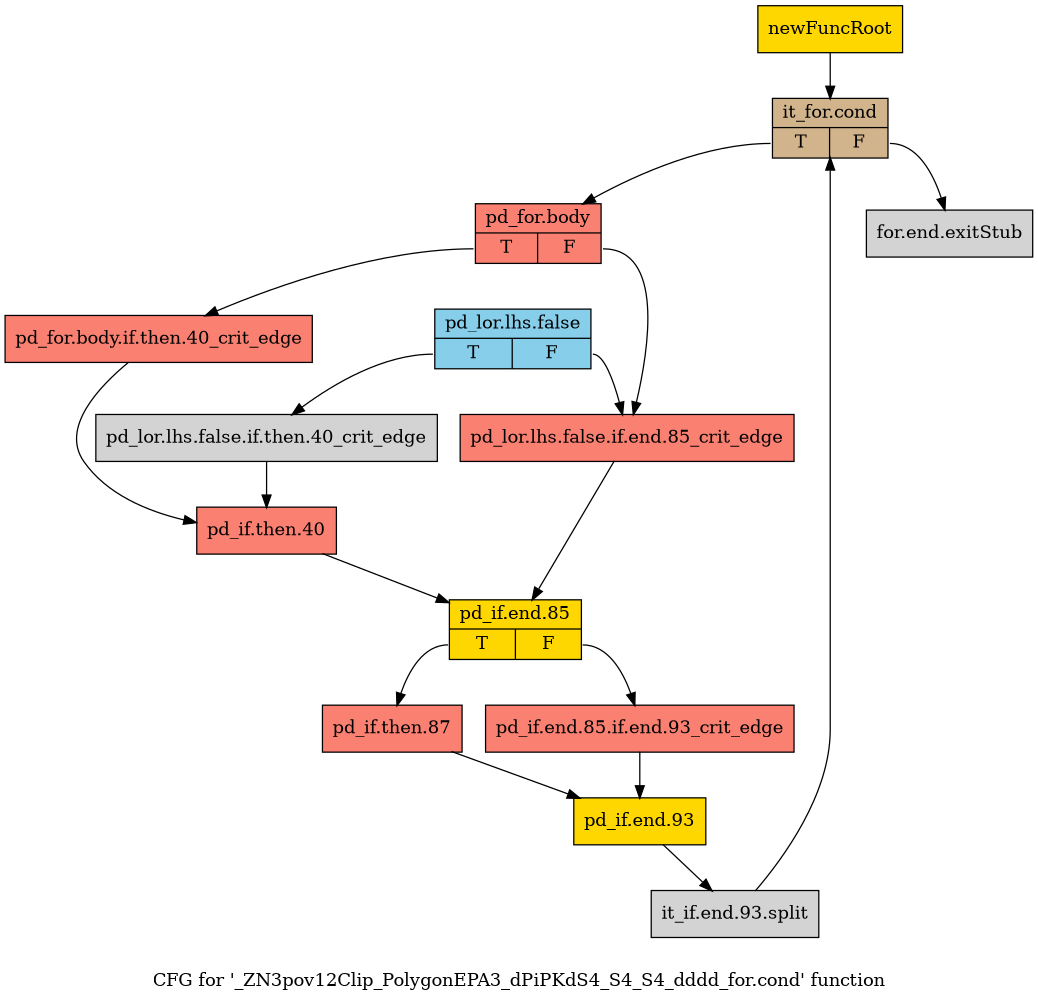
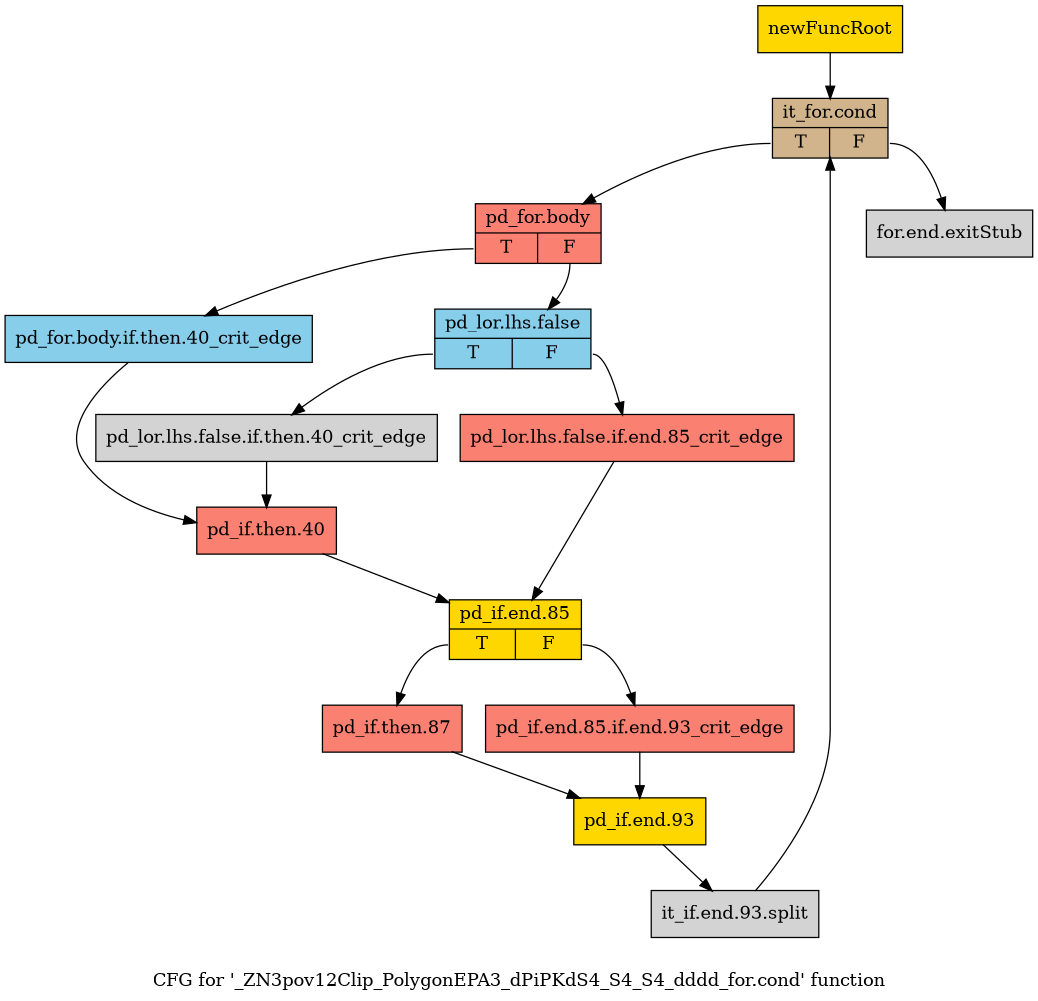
edge "pd_for.body" -> "pd_lor.lhs.false.if.end.85_crit_edge": now "pd_for.body" -> "pd_lor.lhs.false"
node "pd_for.body.if.then.40_crit_edge": fillcolor salmon -> skyblue
